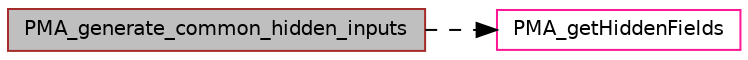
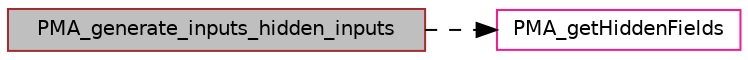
node "PMA_generate_common_hidden_inputs": label "PMA_generate_common_hidden_inputs" -> "PMA_generate_inputs_hidden_inputs"
